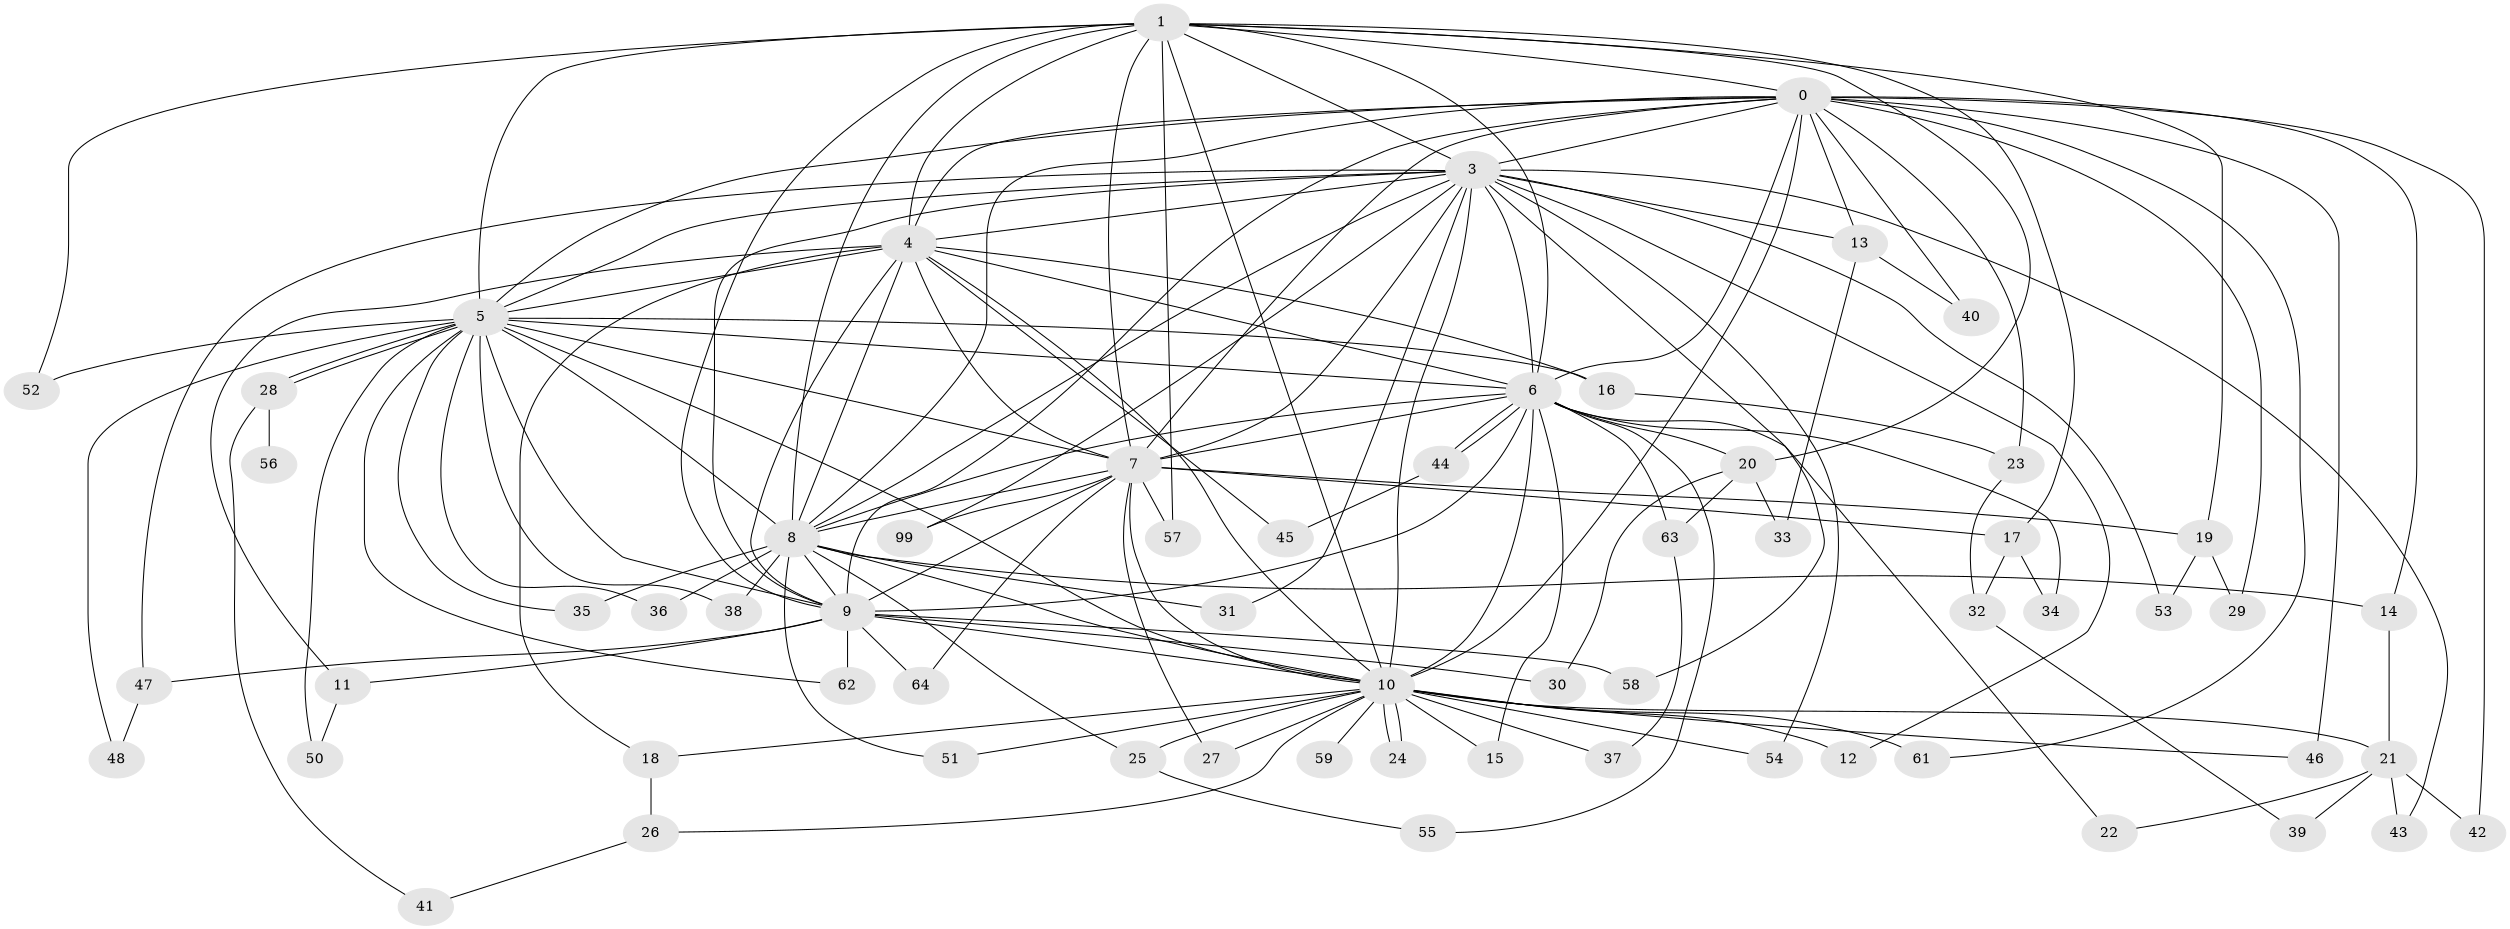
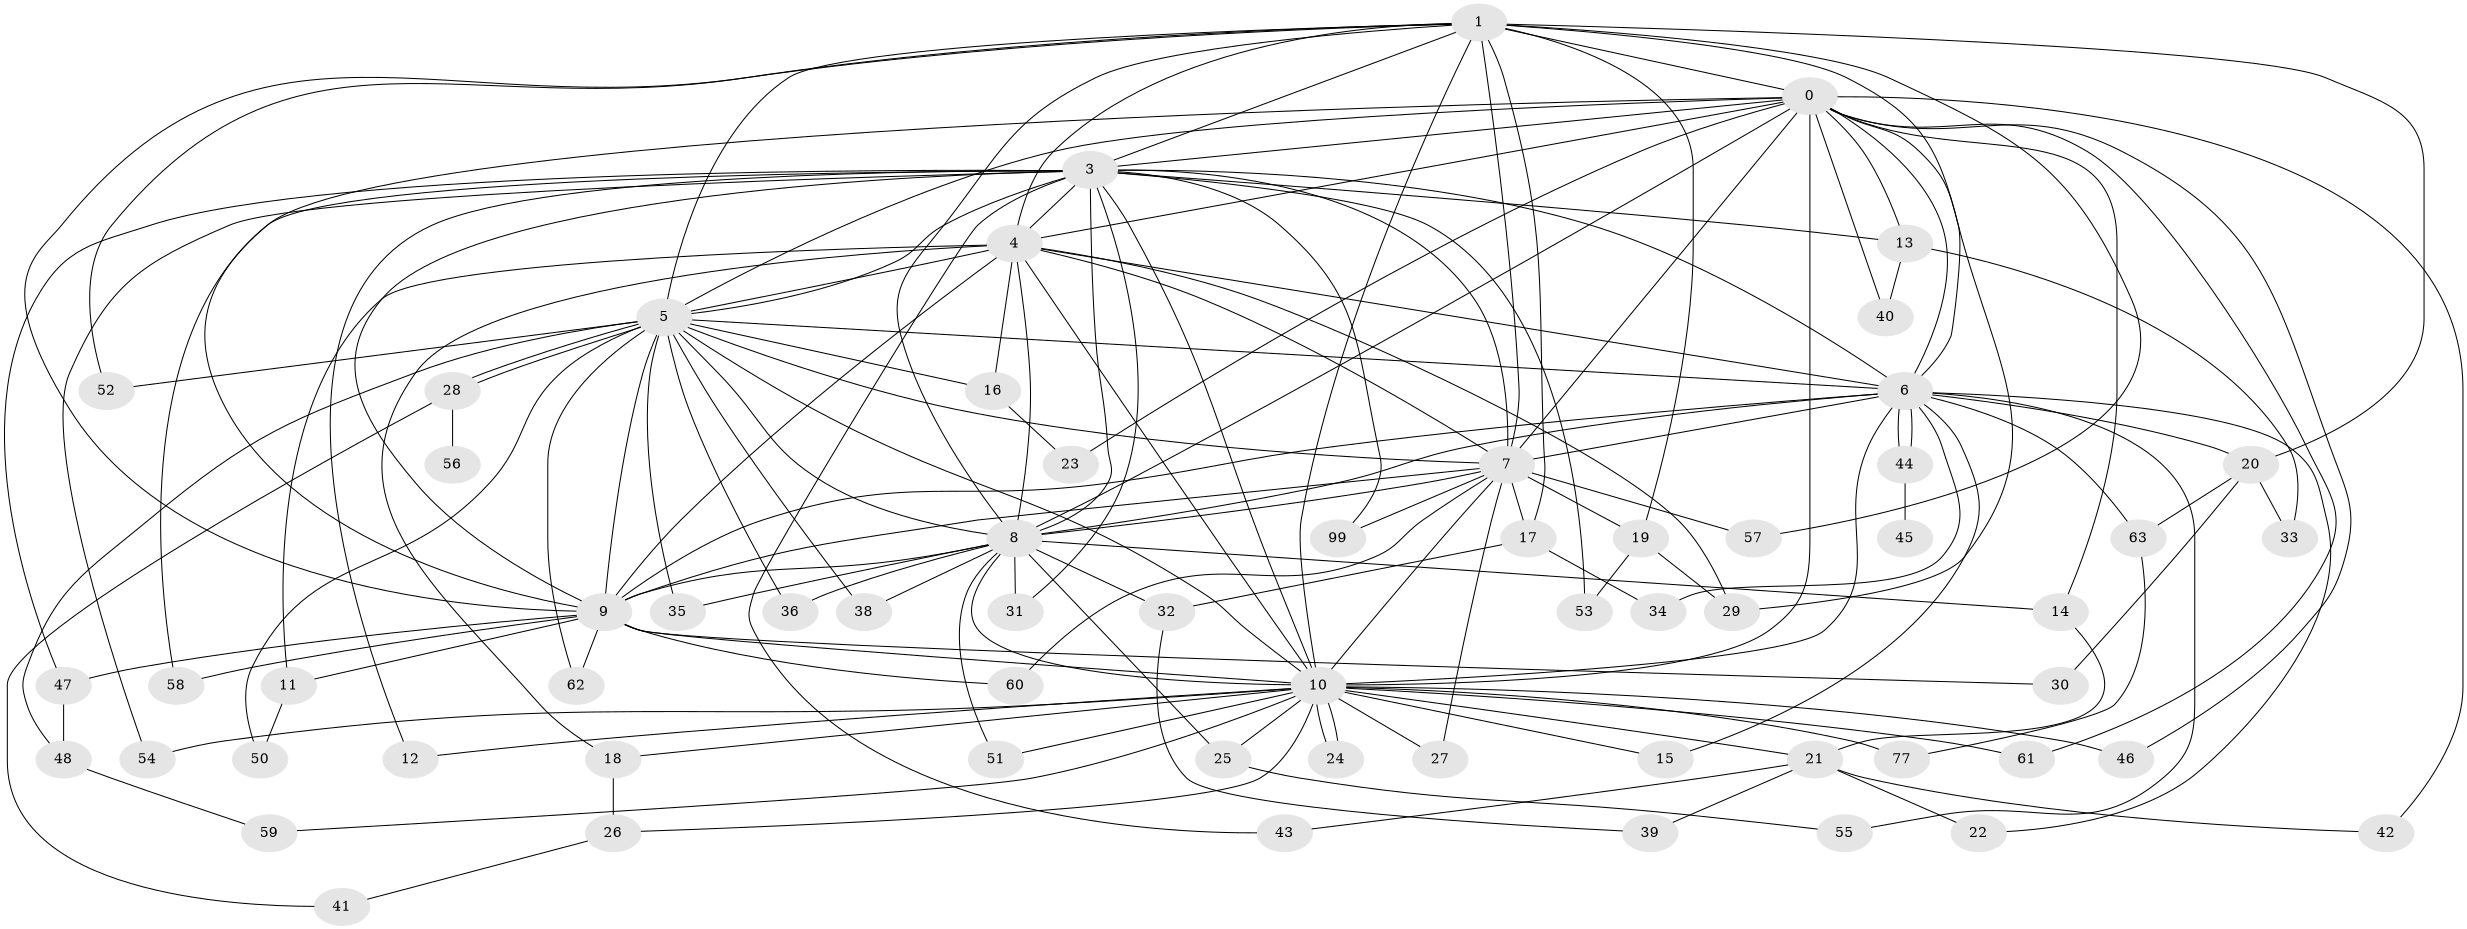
edge "4" -- "45": now "4" -- "29"
edge "23" -- "32": now "8" -- "32"
node "64": label "64" -> "60"
node "37": label "37" -> "77"
edge "48" -- "59": added
